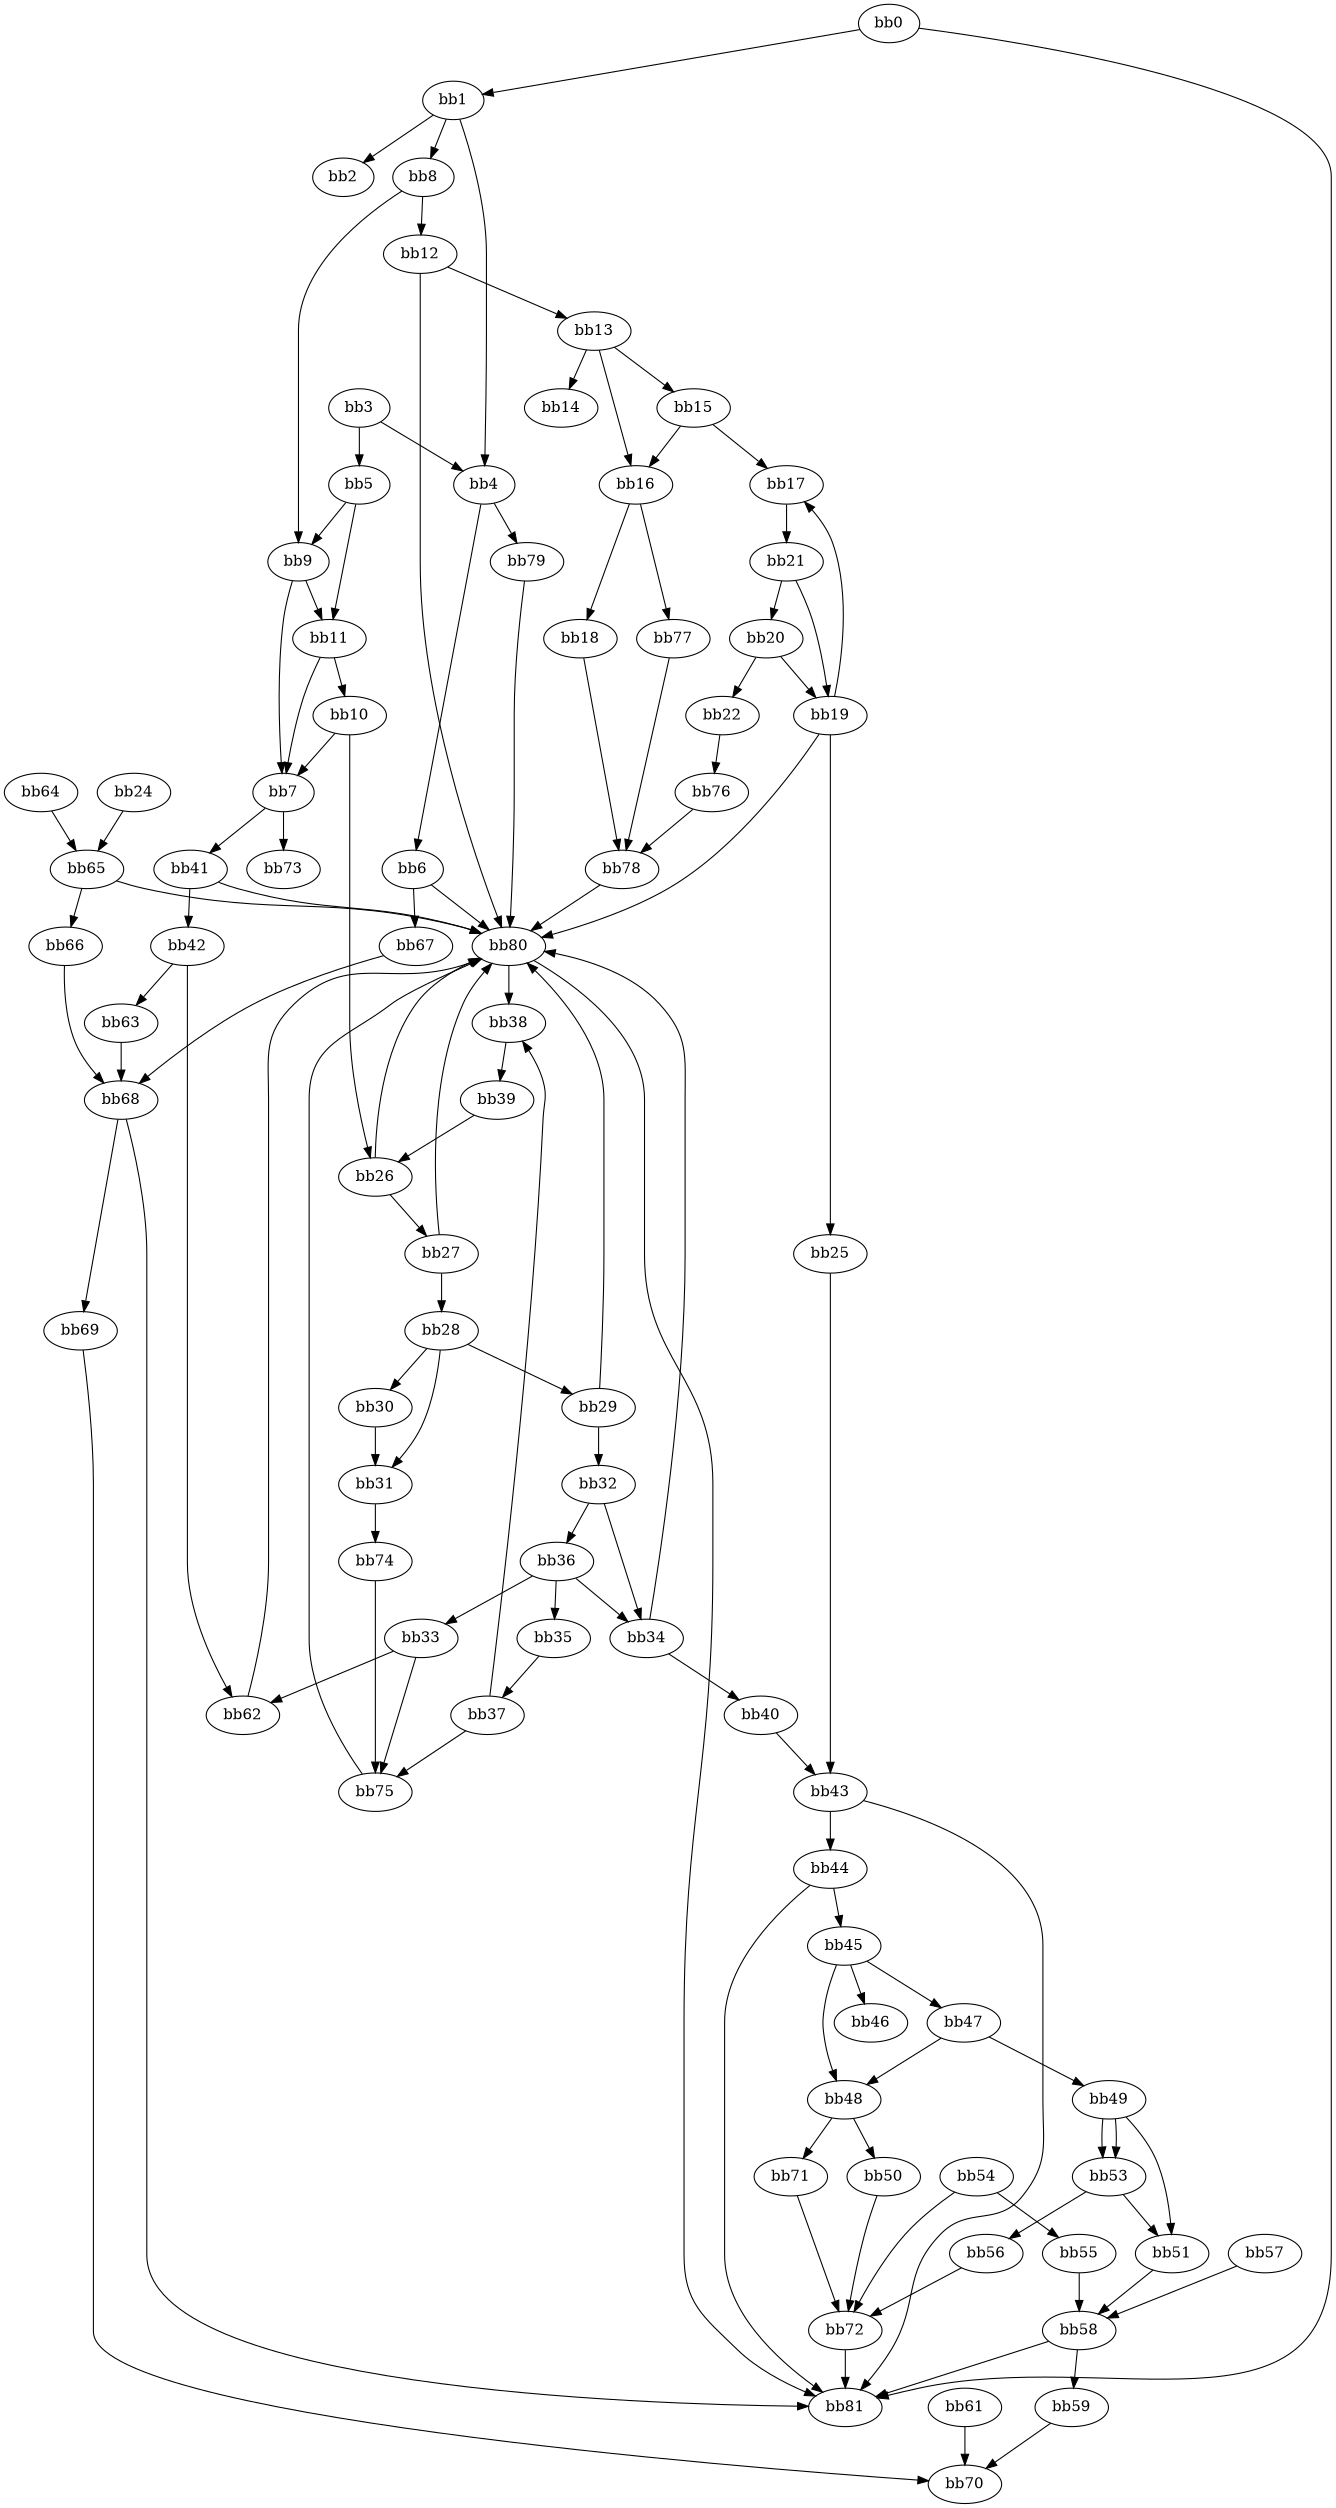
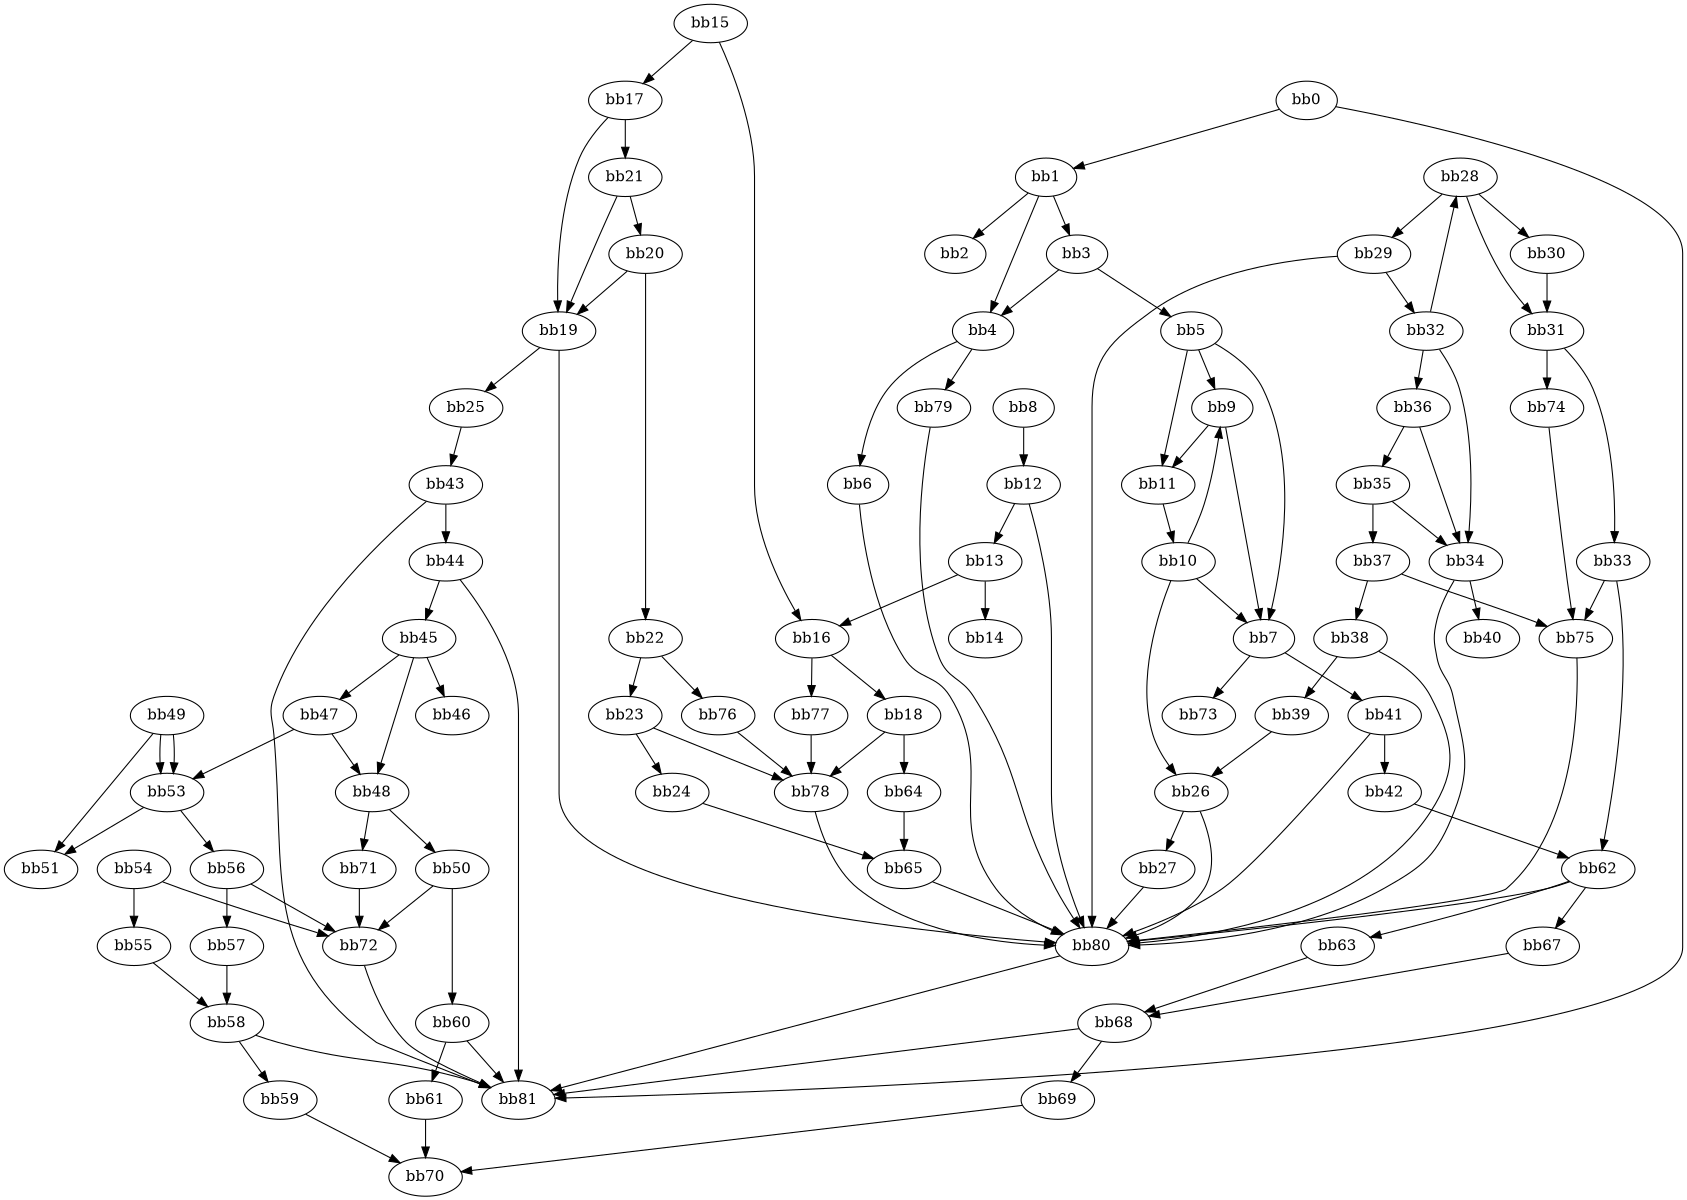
edge "bb1" -> "bb8": now "bb1" -> "bb3"
edge "bb8" -> "bb9": now "bb10" -> "bb9"
edge "bb13" -> "bb15": removed
edge "bb35" -> "bb34": added
edge "bb19" -> "bb17": reversed
edge "bb11" -> "bb7": now "bb5" -> "bb7"
node "bb23": added
edge "bb18" -> "bb64": added
edge "bb56" -> "bb57": added
edge "bb6" -> "bb67": now "bb62" -> "bb67"
node "bb66": removed
edge "bb42" -> "bb63": now "bb62" -> "bb63"
edge "bb80" -> "bb38": reversed
node "bb60": added
edge "bb27" -> "bb28": now "bb32" -> "bb28"
edge "bb36" -> "bb33": now "bb31" -> "bb33"
edge "bb40" -> "bb43": removed
edge "bb47" -> "bb49": now "bb47" -> "bb53"
edge "bb51" -> "bb58": removed
